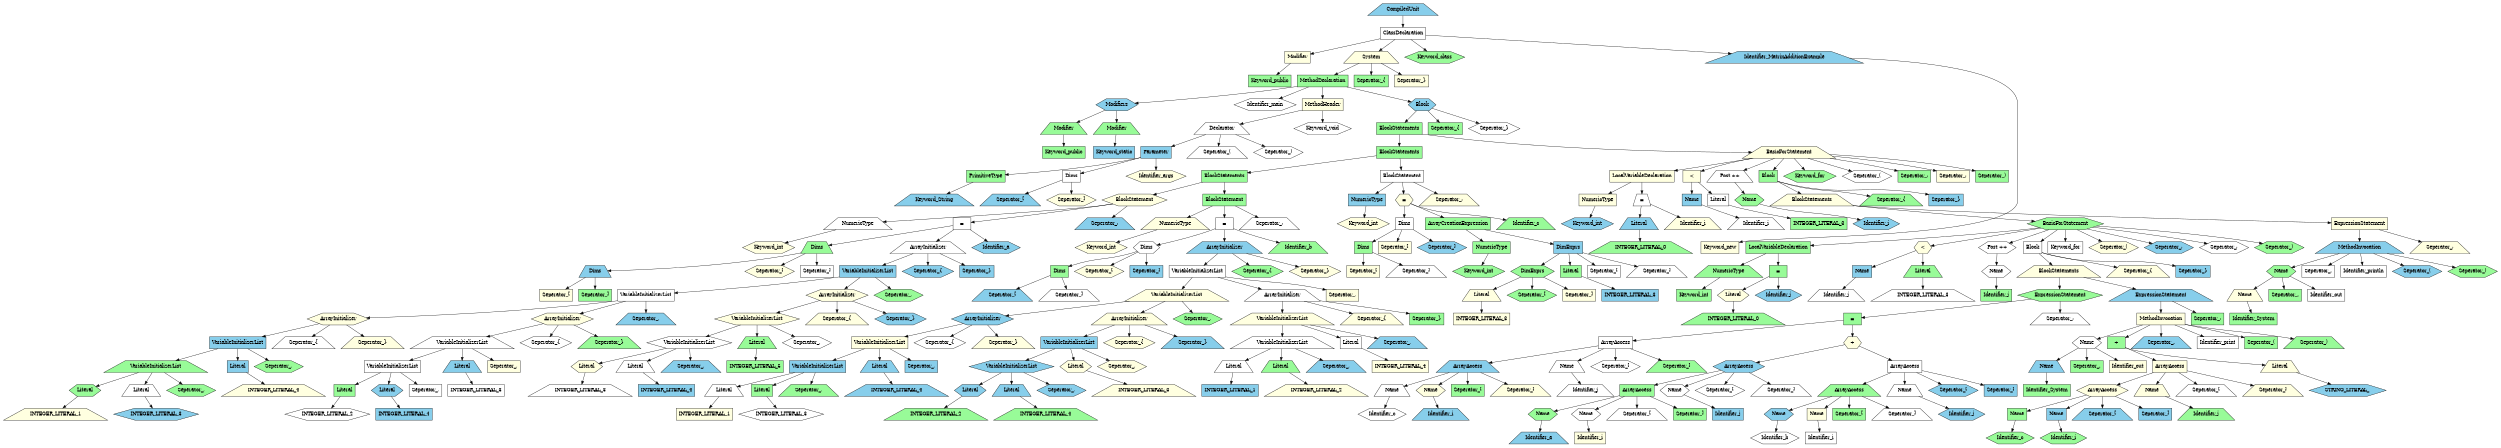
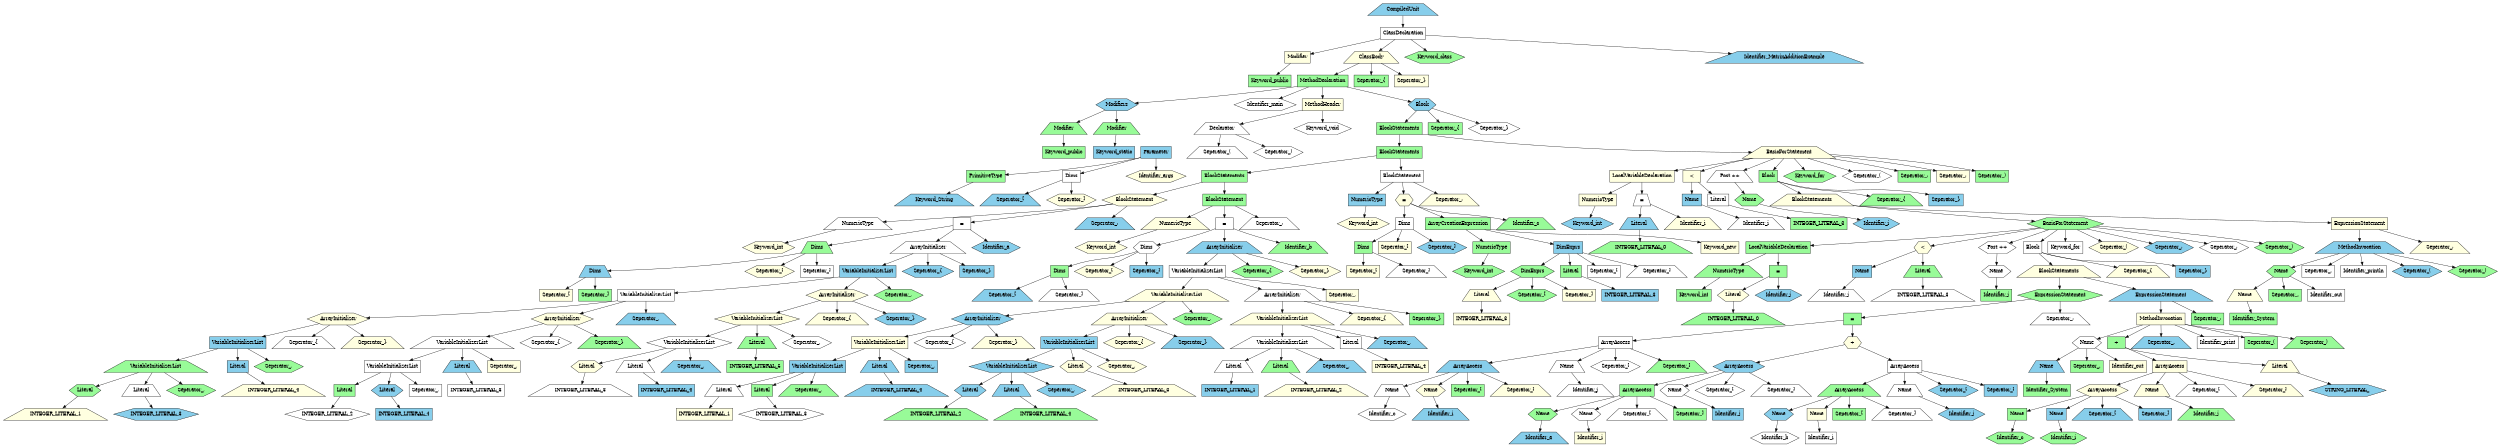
node "System": label "System" -> "ClassBody"
edge "Declarator" -> "Parameter": removed
edge "Identifier_MatrixAdditionExample" -> "Keyword_new": now "ArrayCreationExpression" -> "Keyword_new"
